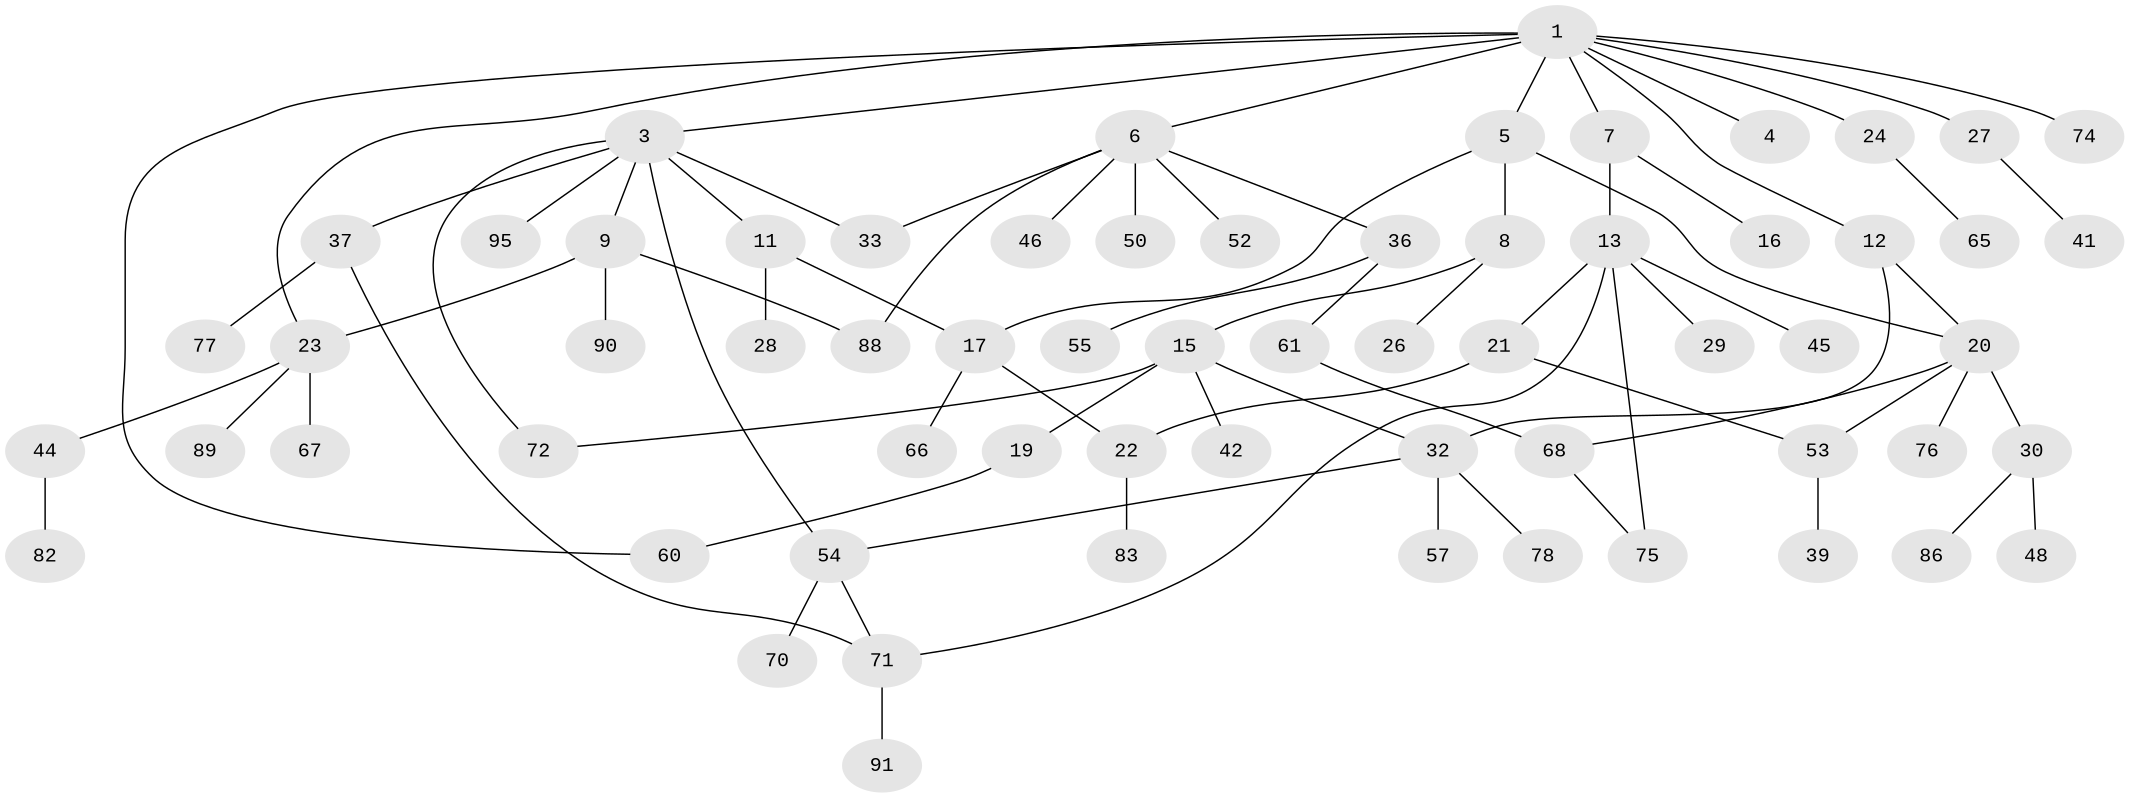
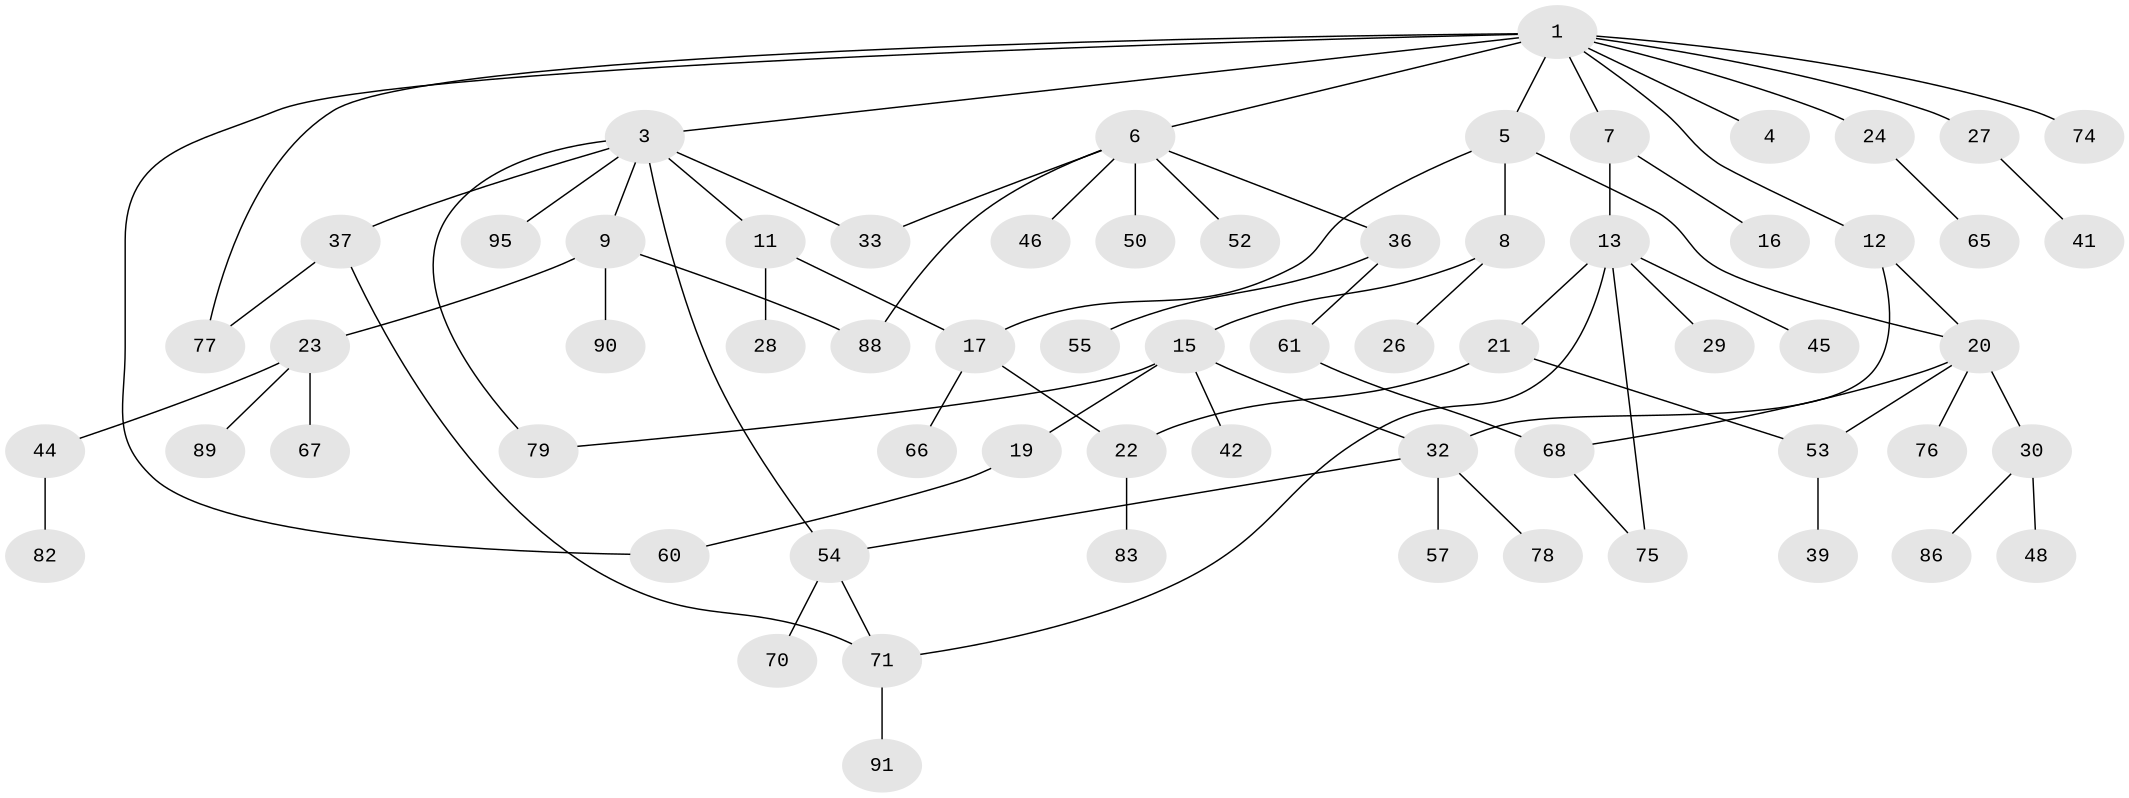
edge "1" -- "23": now "1" -- "77"
node "72": label "72" -> "79"
